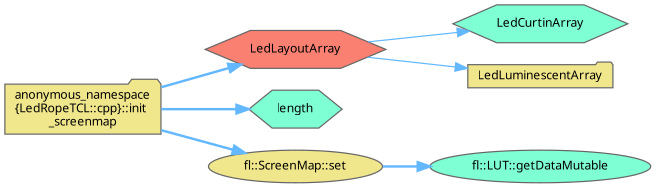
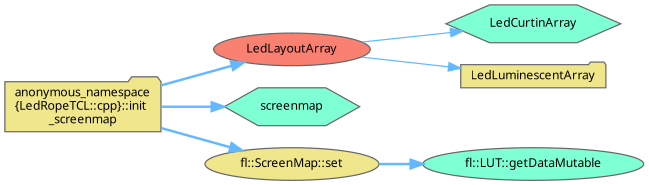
node "LedLayoutArray": shape hexagon -> ellipse
node "length": label "length" -> "screenmap"
